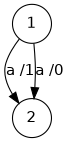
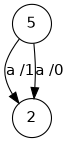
node "1": label "1" -> "5"
